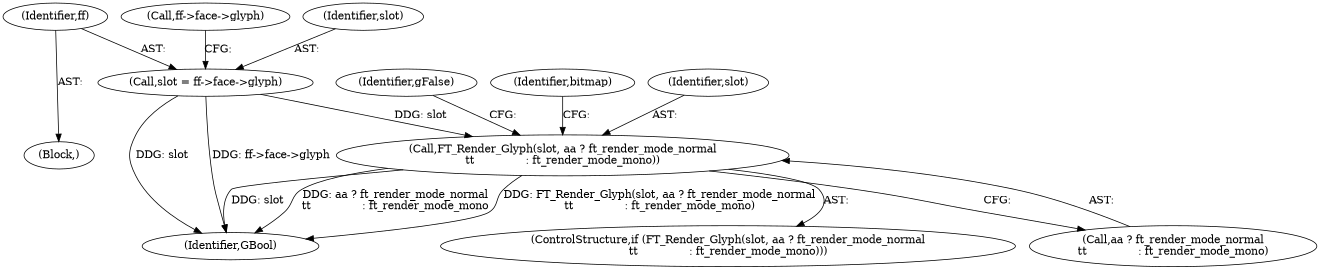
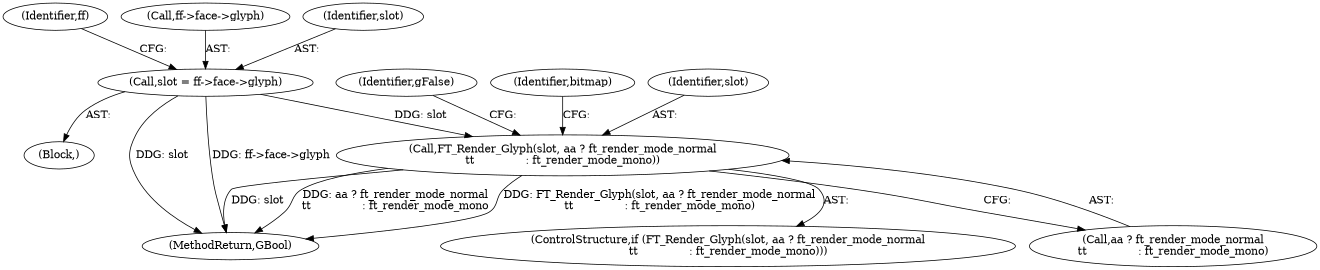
edge "(Identifier,ff)" -> "(Call,slot = ff->face->glyph)": label "AST: " -> "CFG: "
edge "(Call,ff->face->glyph)" -> "(Call,slot = ff->face->glyph)": label "CFG: " -> "AST: "
edge "(Identifier,ff)" -> "(Block,)": now "(Call,slot = ff->face->glyph)" -> "(Block,)"
node "(Identifier,GBool)": label "(Identifier,GBool)" -> "(MethodReturn,GBool)"
